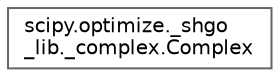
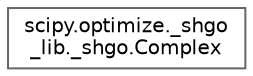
node "scipy.optimize._shgo _lib._complex.Complex": label "scipy.optimize._shgo _lib._complex.Complex" -> "scipy.optimize._shgo _lib._shgo.Complex"
